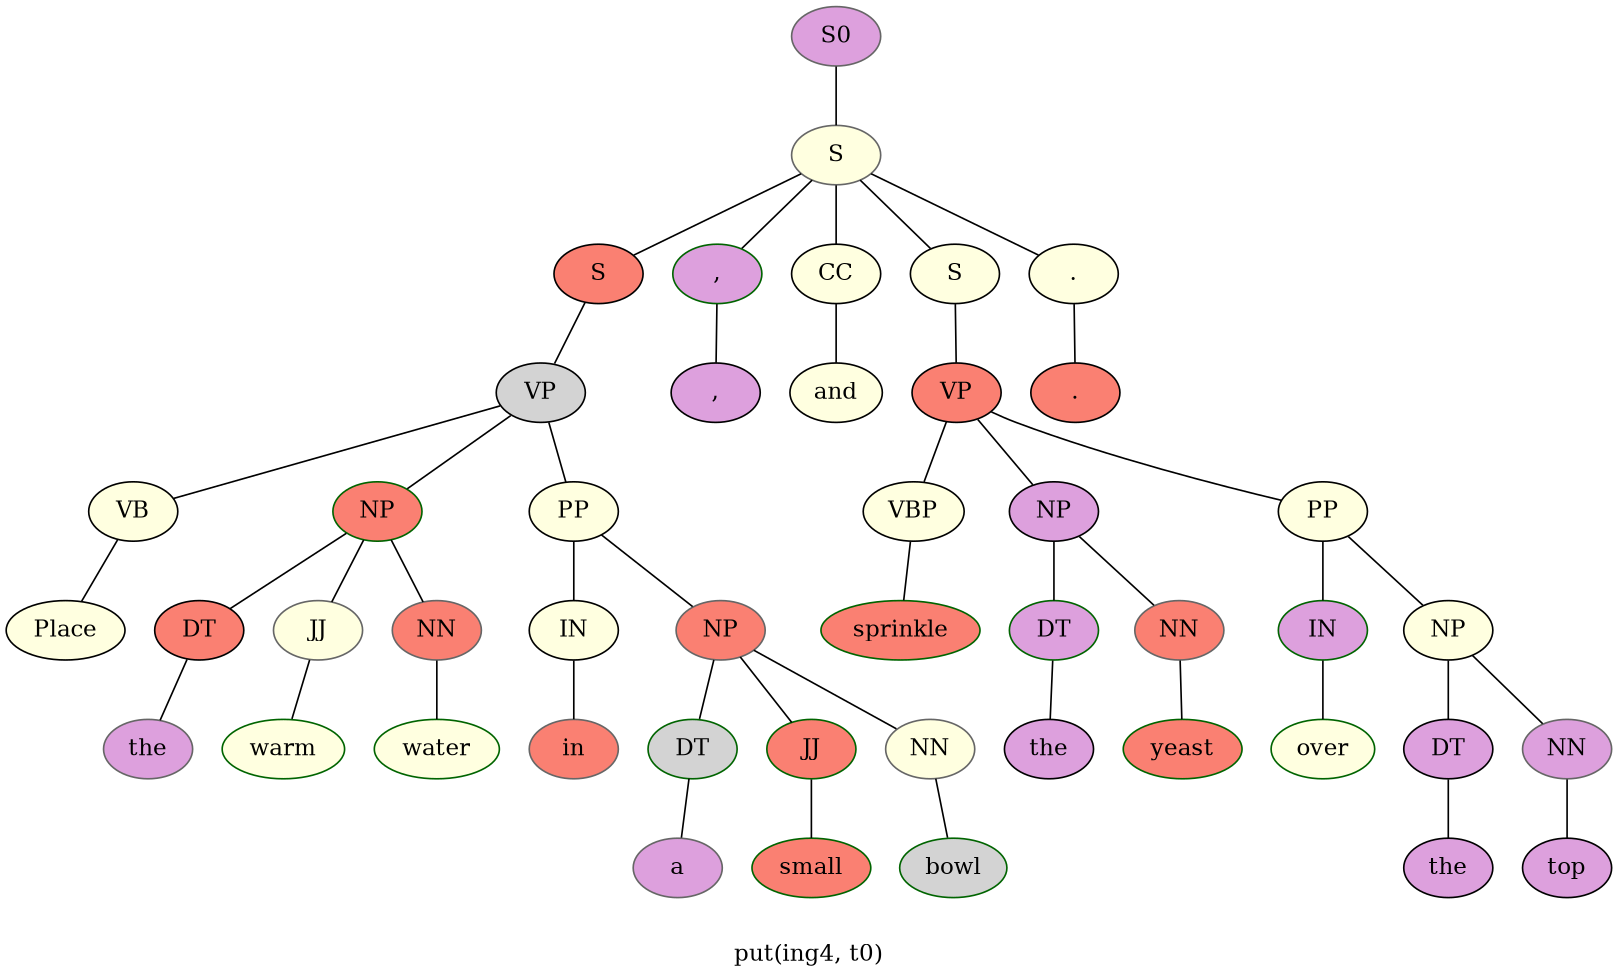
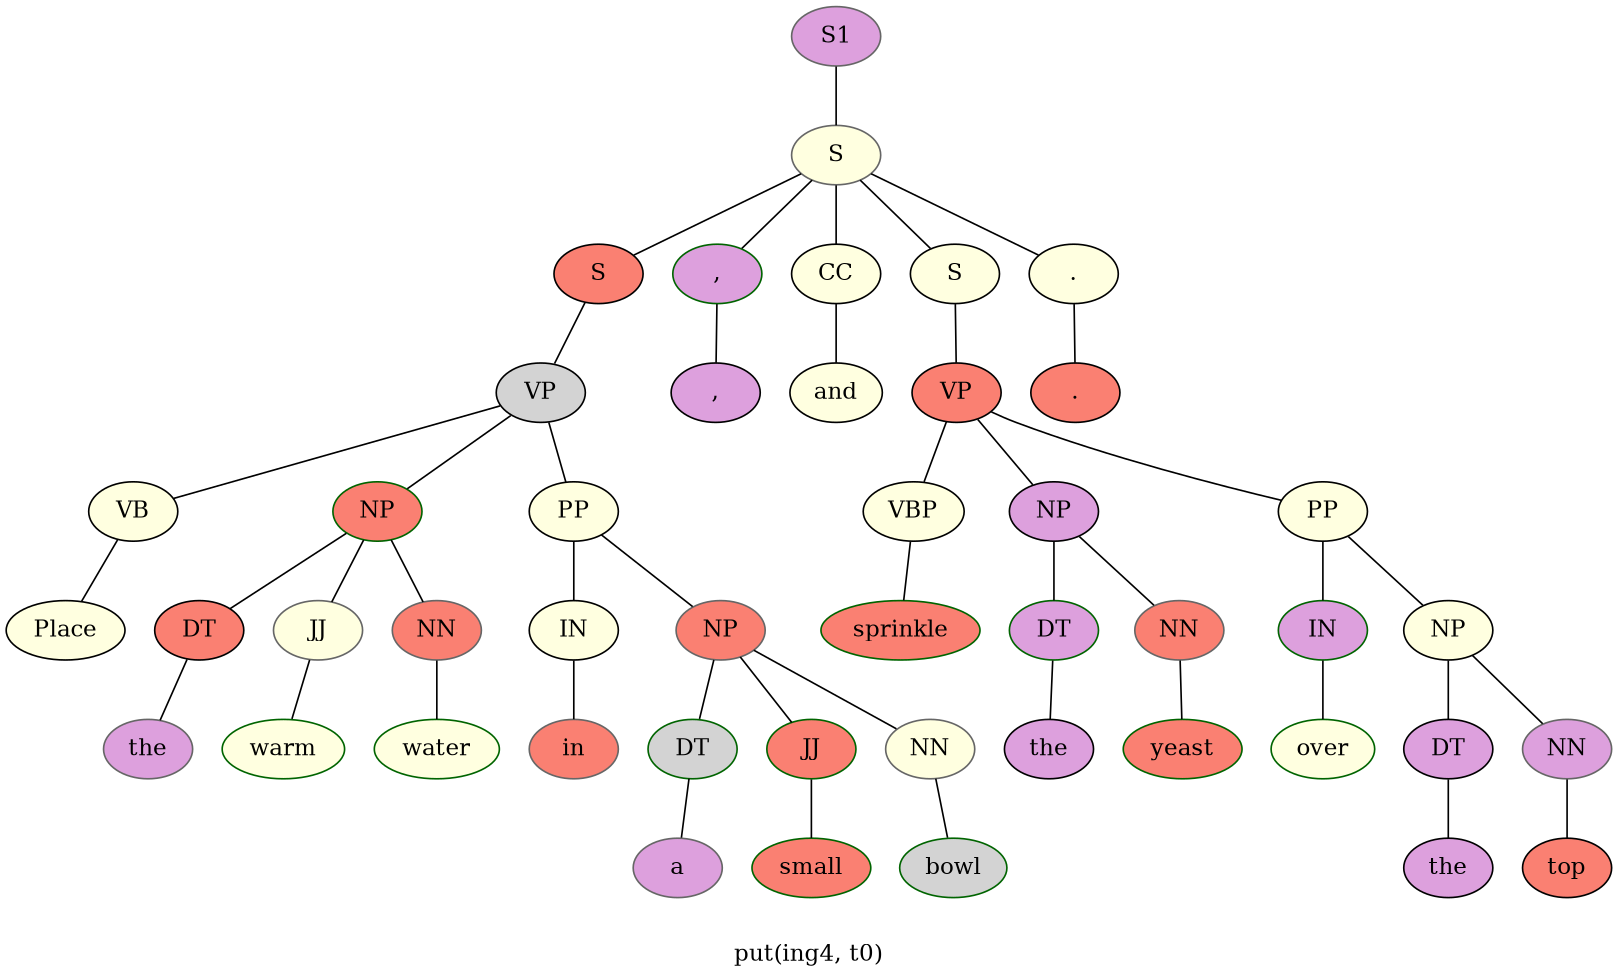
node "S0": label "S0" -> "S1"
node "top": fillcolor plum -> salmon
